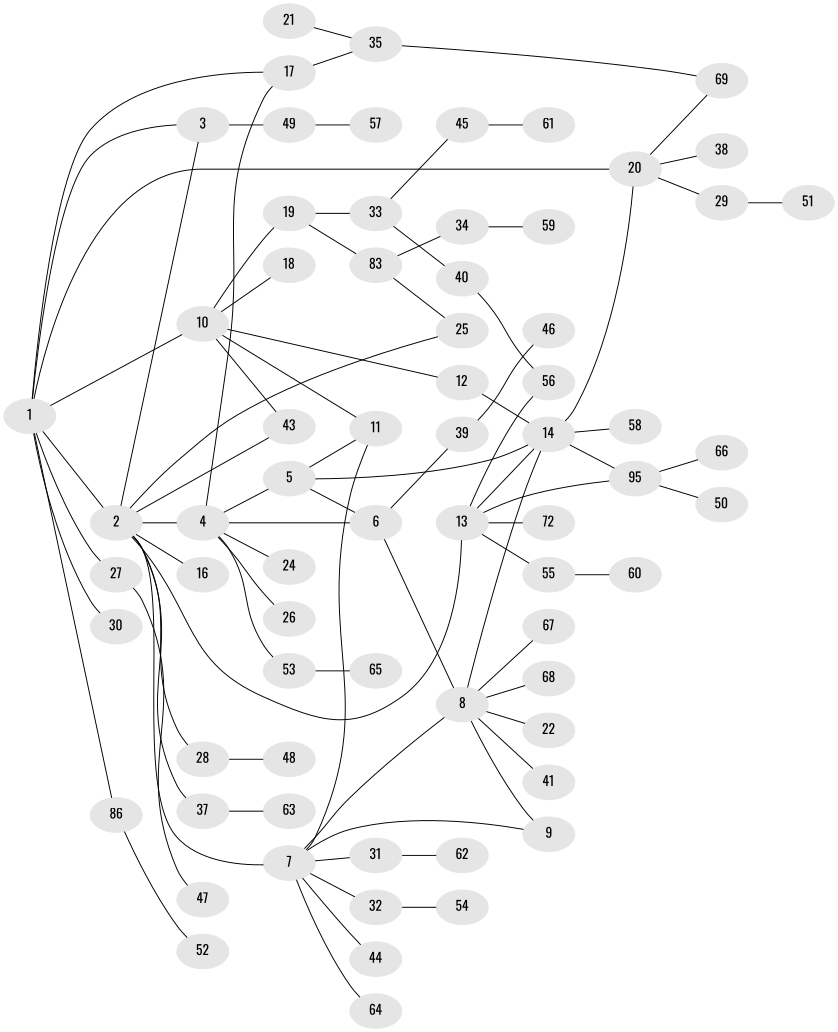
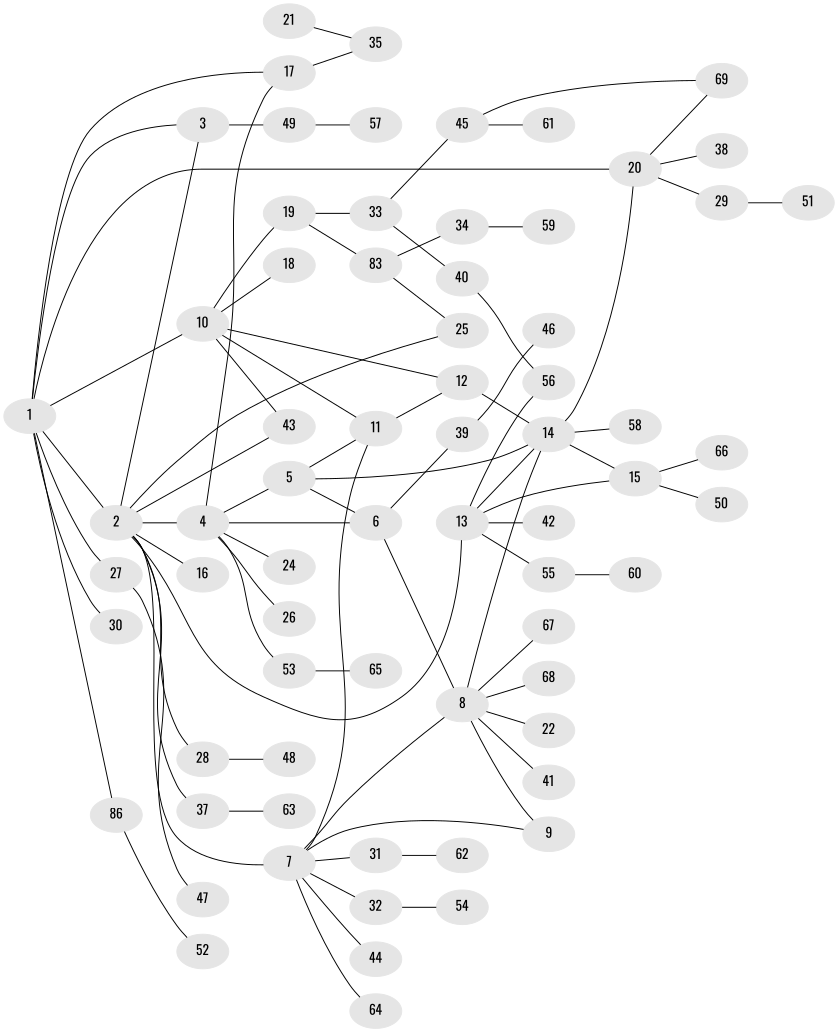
edge "35" -- "69": now "45" -- "69"
edge "12" -- "11": added
node "95": label "95" -> "15"
node "72": label "72" -> "42"
